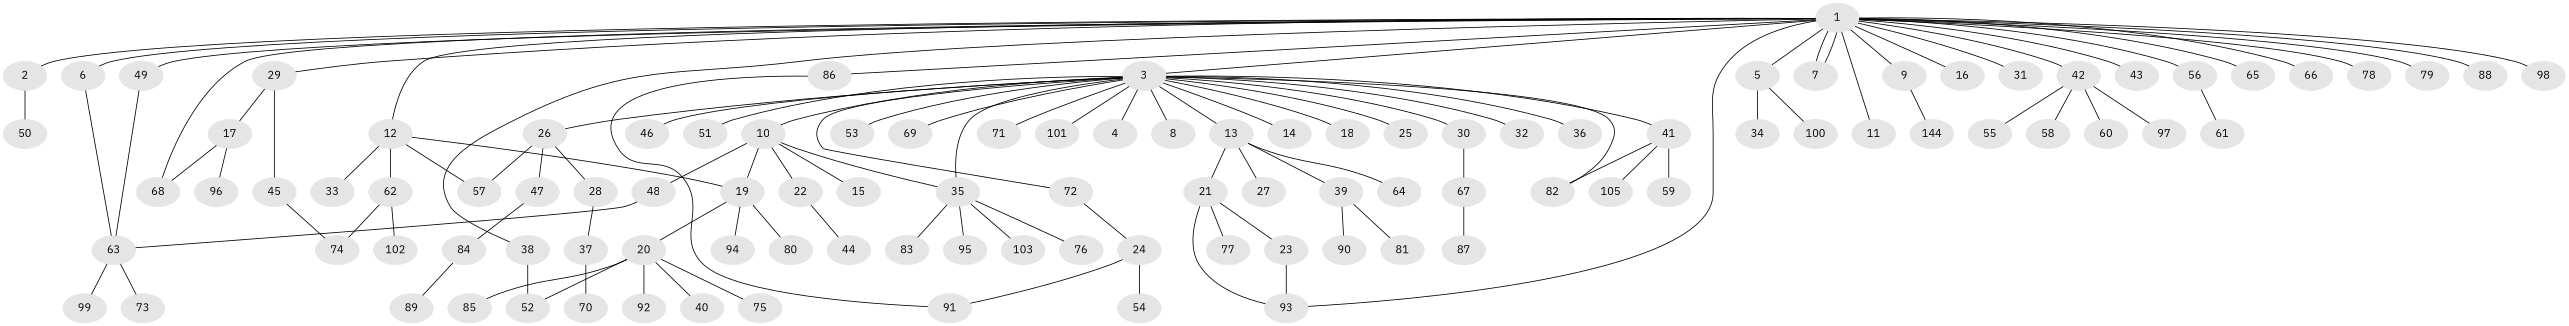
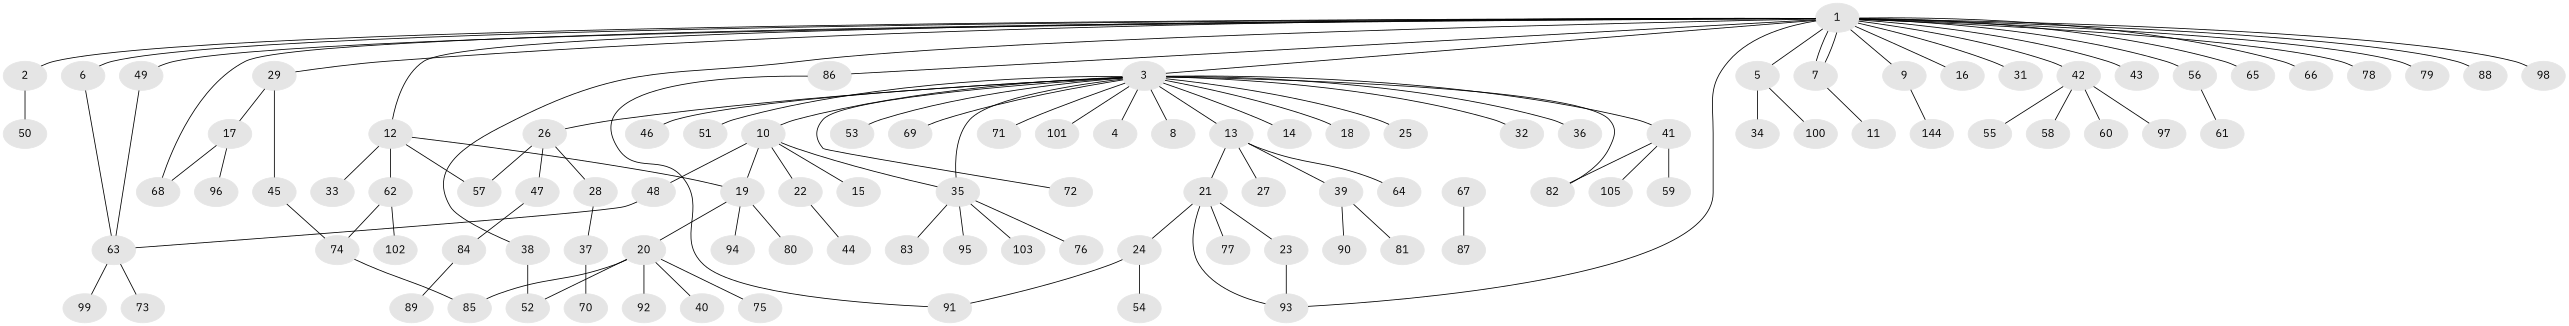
edge "1" -- "11": now "7" -- "11"
node "30": removed
edge "72" -- "24": now "21" -- "24"
edge "74" -- "85": added
